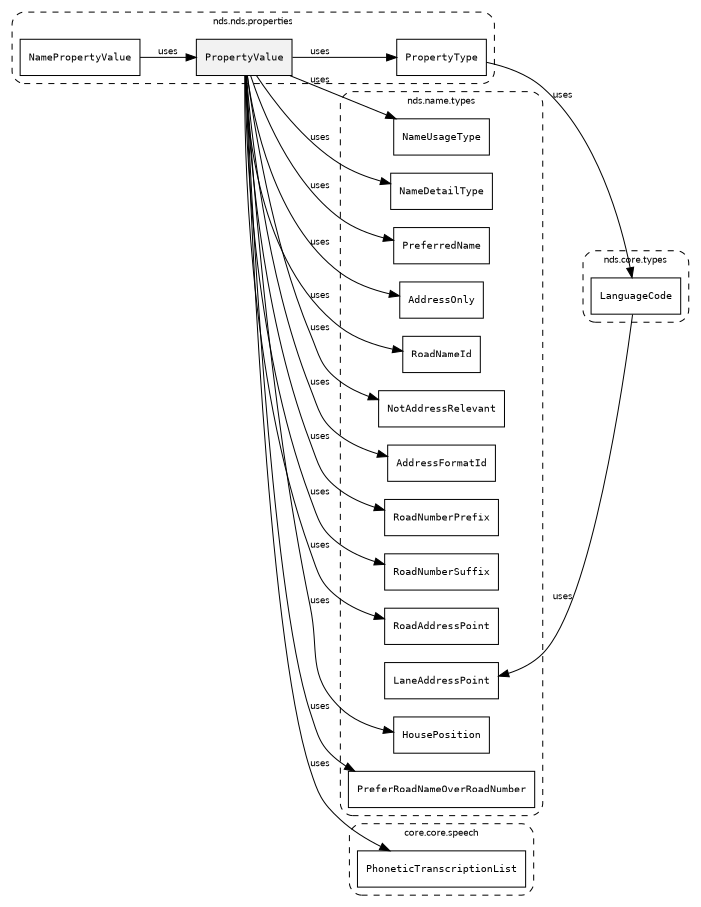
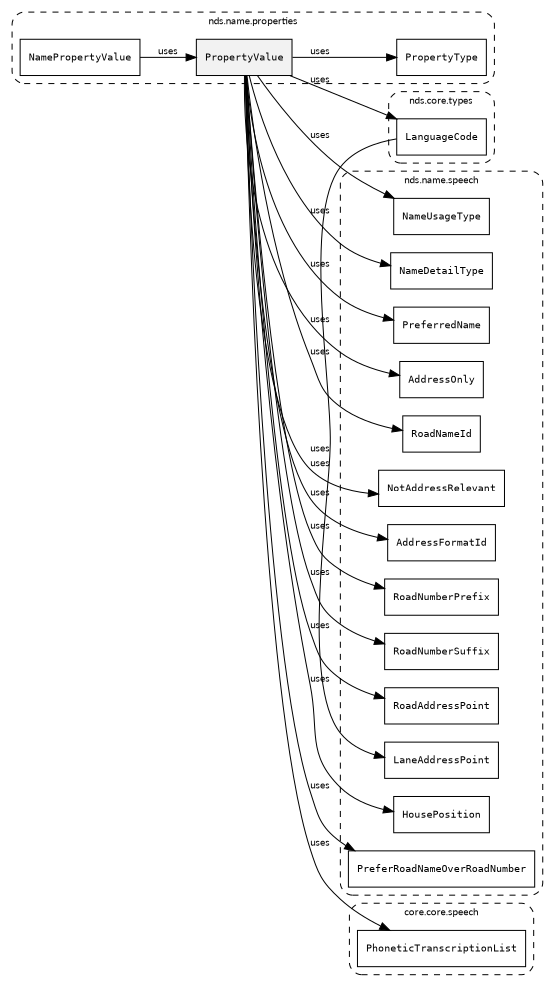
cluster "nds.nds.properties": label "nds.nds.properties" -> "nds.name.properties"
cluster "nds.name.types": label "nds.name.types" -> "nds.name.speech"
edge "PropertyType" -> "LanguageCode": now "PropertyValue" -> "LanguageCode"
